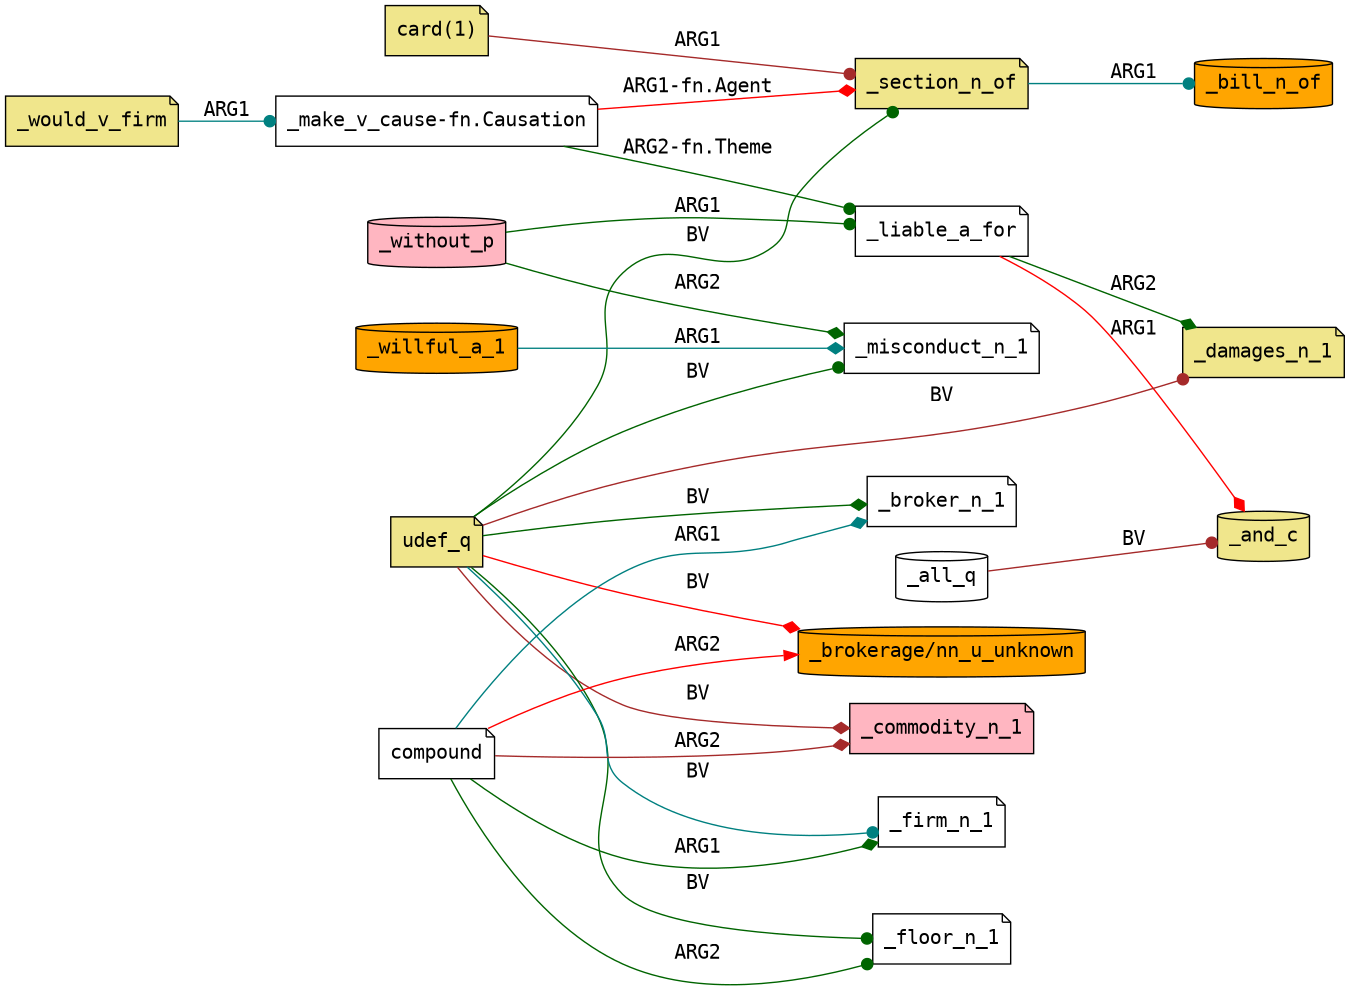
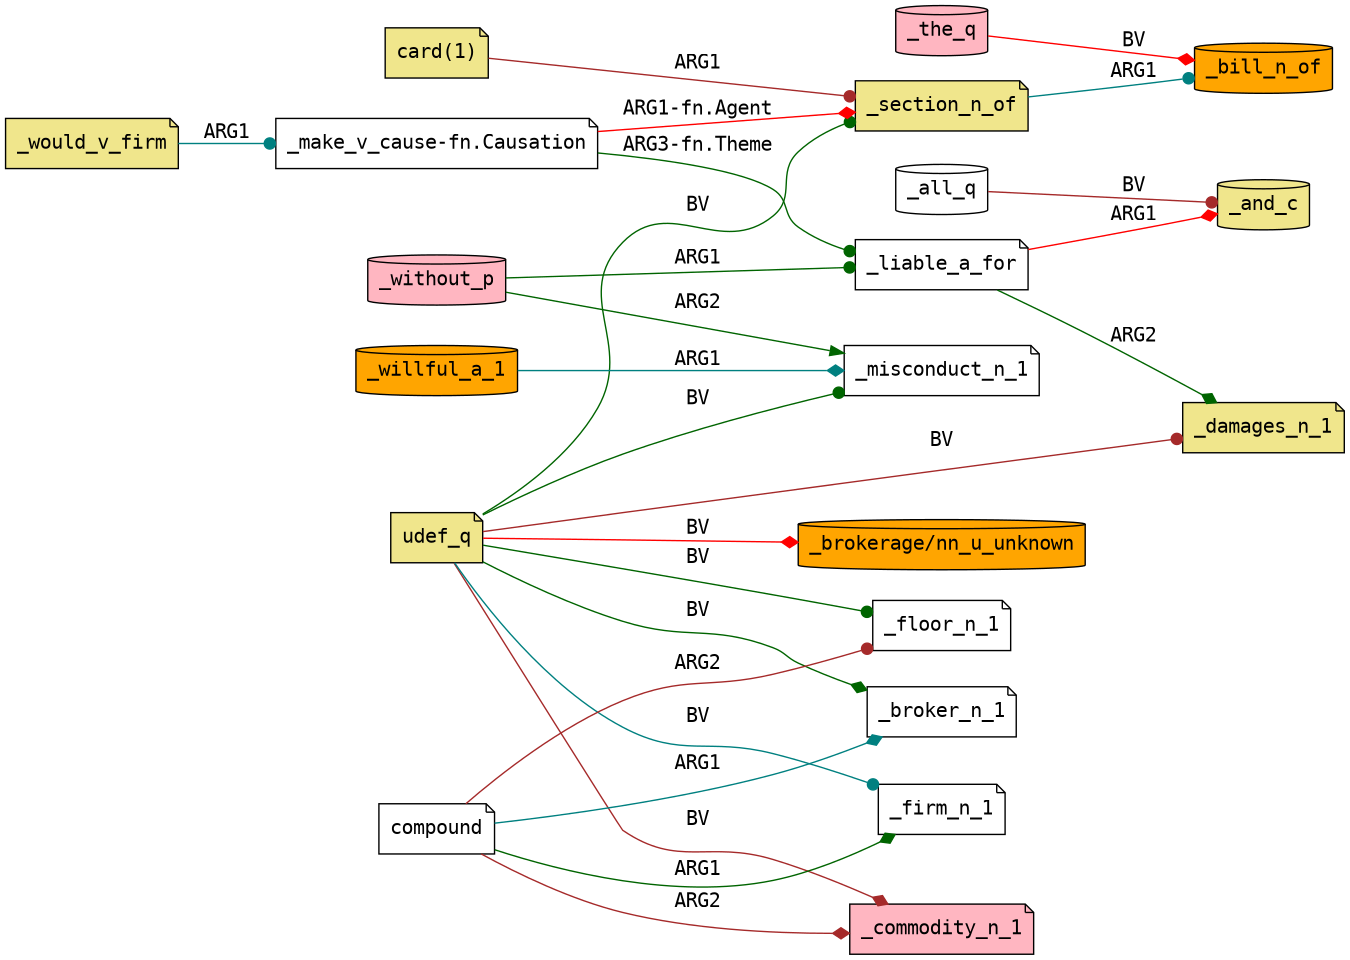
node "_the_q": added
edge "_make_v_cause-fn.Causation" -> "_liable_a_for": label "ARG2-fn.Theme" -> "ARG3-fn.Theme"
edge "_without_p" -> "_misconduct_n_1": arrowhead diamond -> normal
edge "compound" -> "_brokerage/nn_u_unknown": removed, label "ARG2"
edge "compound" -> "_floor_n_1": color darkgreen -> brown
